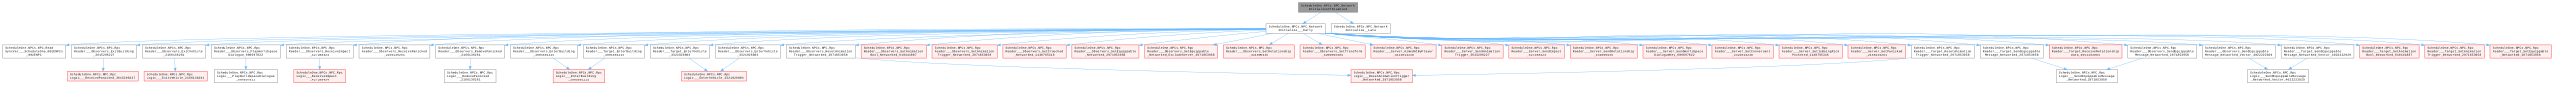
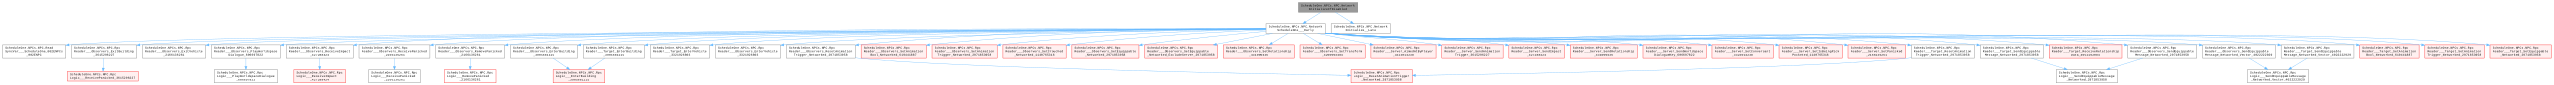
node "ScheduleOne.NPCs.NPC.Network Initialize___Early": label "ScheduleOne.NPCs.NPC.Network Initialize___Early" -> "ScheduleOne.NPCs.NPC.Network ScheduleOne___Early"
node "ScheduleOne.NPCs.NPC.Rpc Logic___ExitVehicle_2166136261": removed
node "ScheduleOne.NPCs.NPC.Rpc Logic___ReceivePanicked _2166136261": added
node "ScheduleOne.NPCs.NPC.Rpc Logic___RemovePanicked _2166136261": color grey40 -> red
node "ScheduleOne.NPCs.NPC.Rpc Logic___EnterVehicle_3321926803": removed
